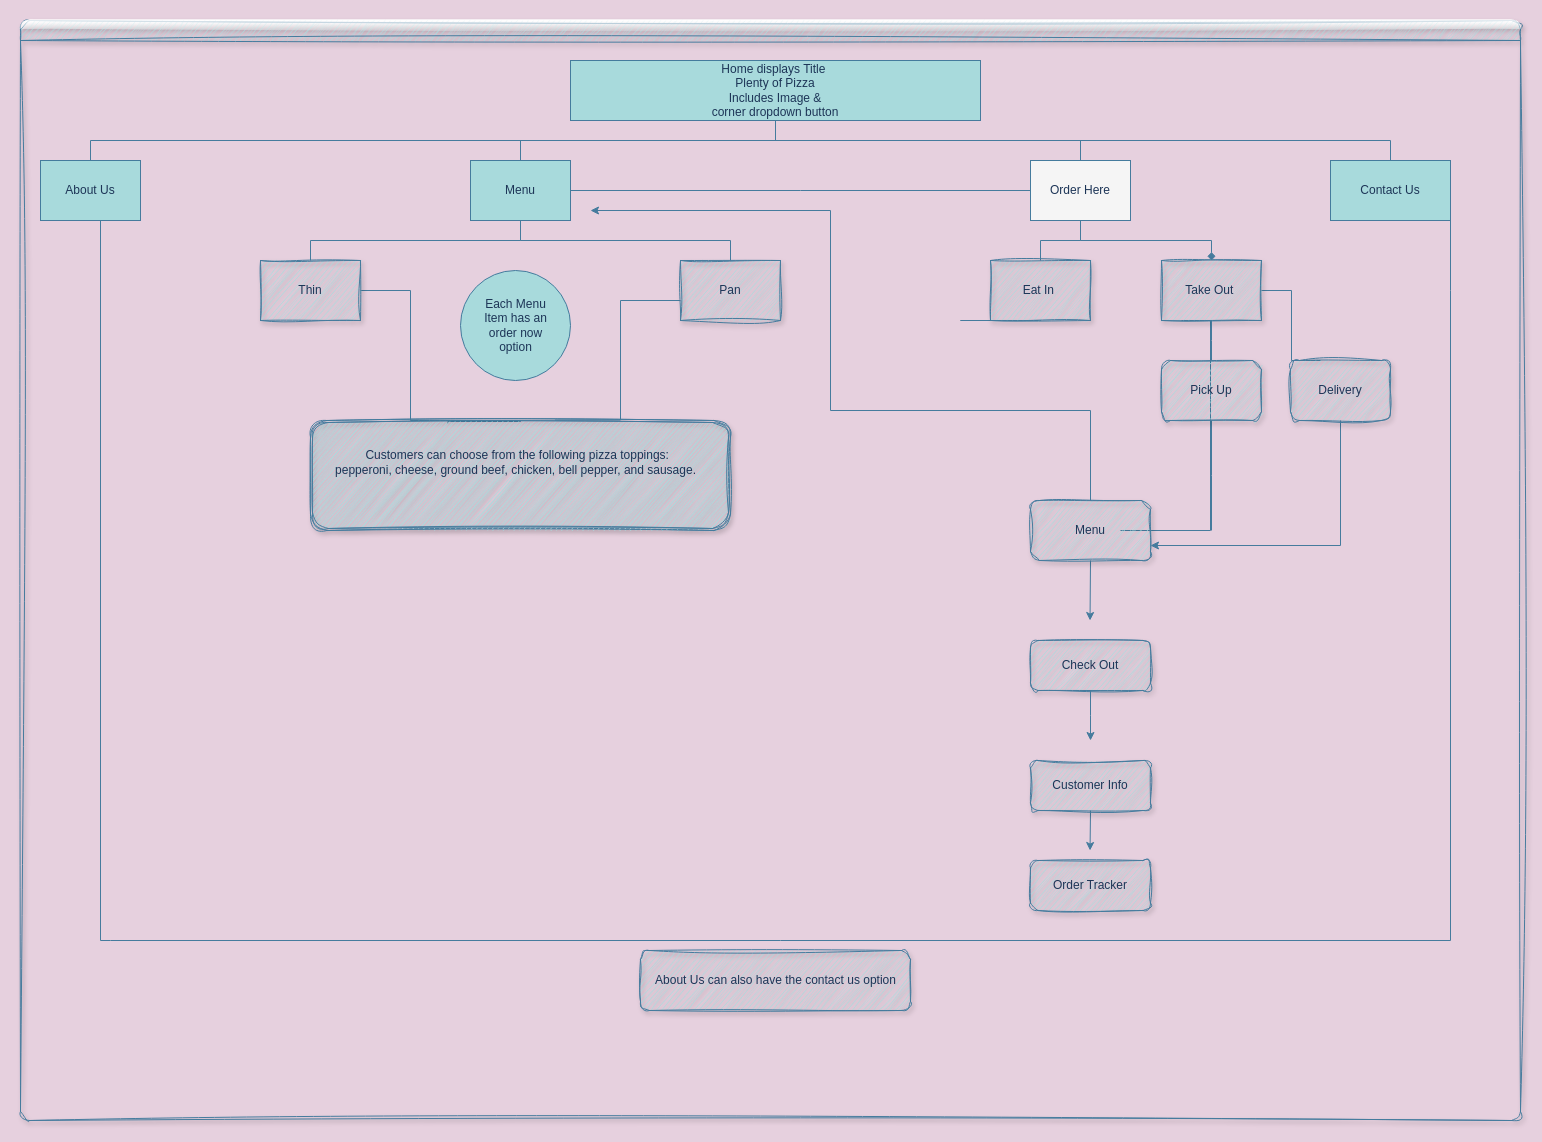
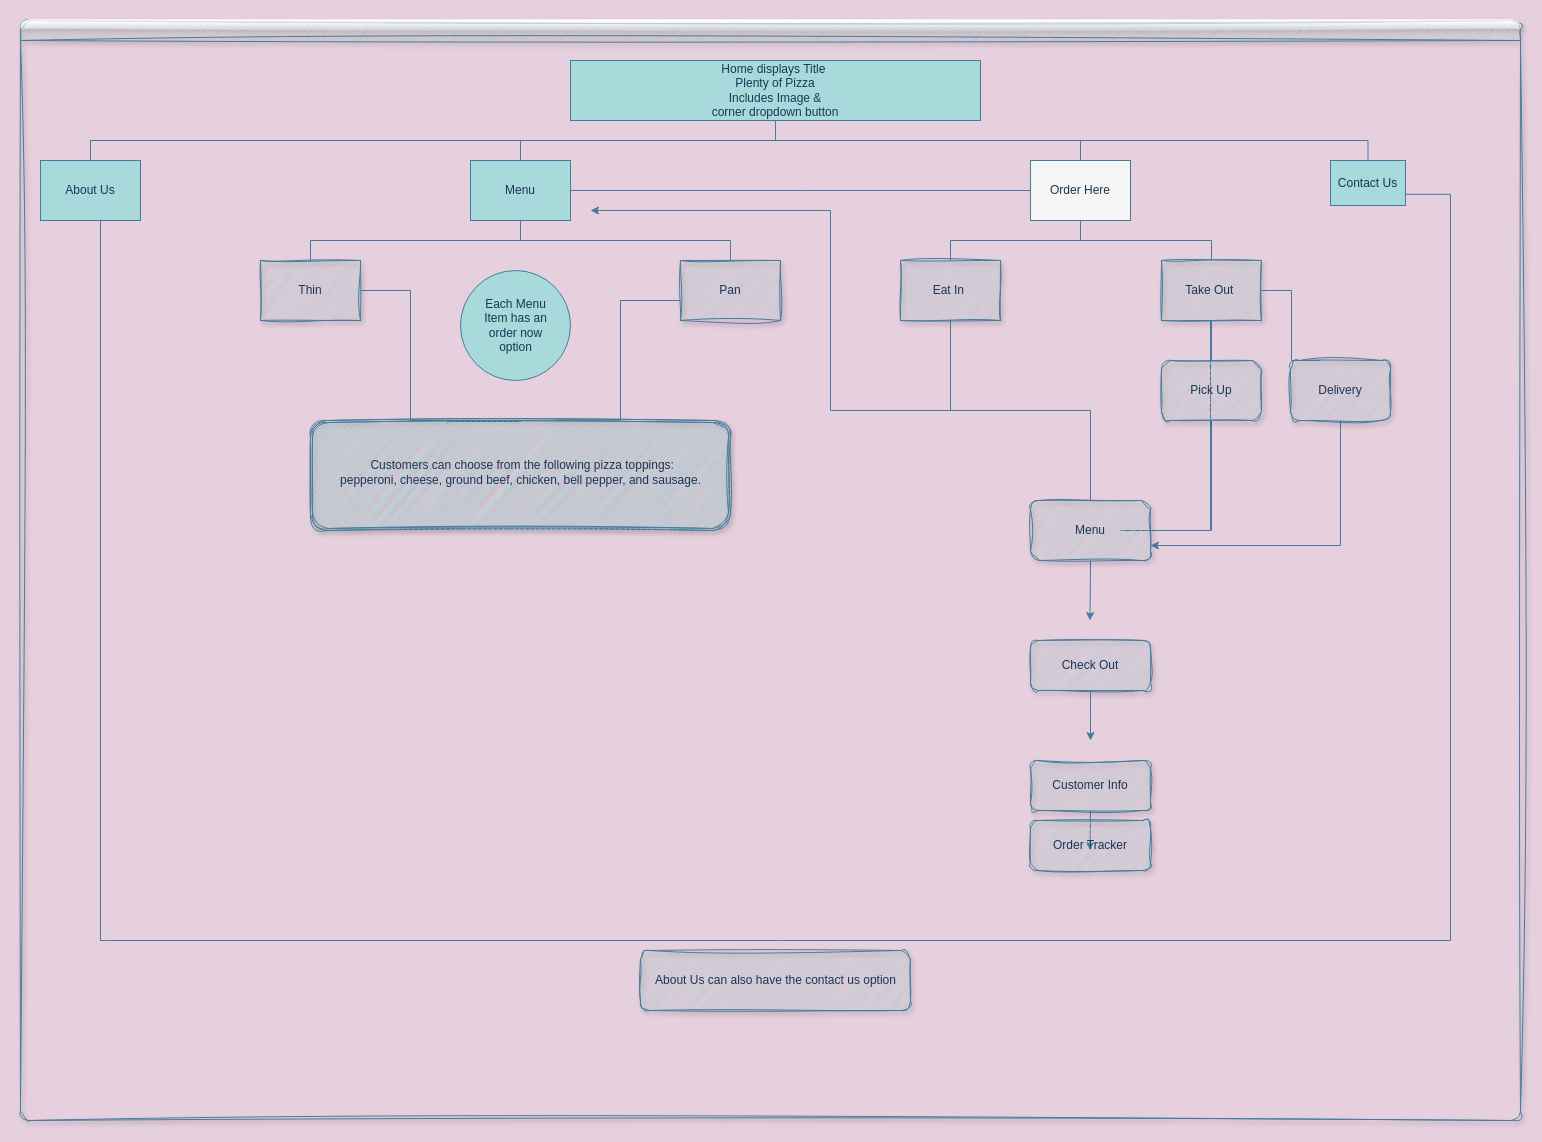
node "Contact Us": size 120x60 -> 75x45
edge "Order Here" -> "Take Out": arrowhead diamond -> none
node "Eat In": moved (1041, 291) -> (951, 291)
node "Customers can choose from the following pizza toppings: pepperoni, cheese, ground beef, chicken, bell pepper, and sausage.": moved (516, 456) -> (521, 466)
node "Order Tracker": moved (1091, 886) -> (1091, 846)
